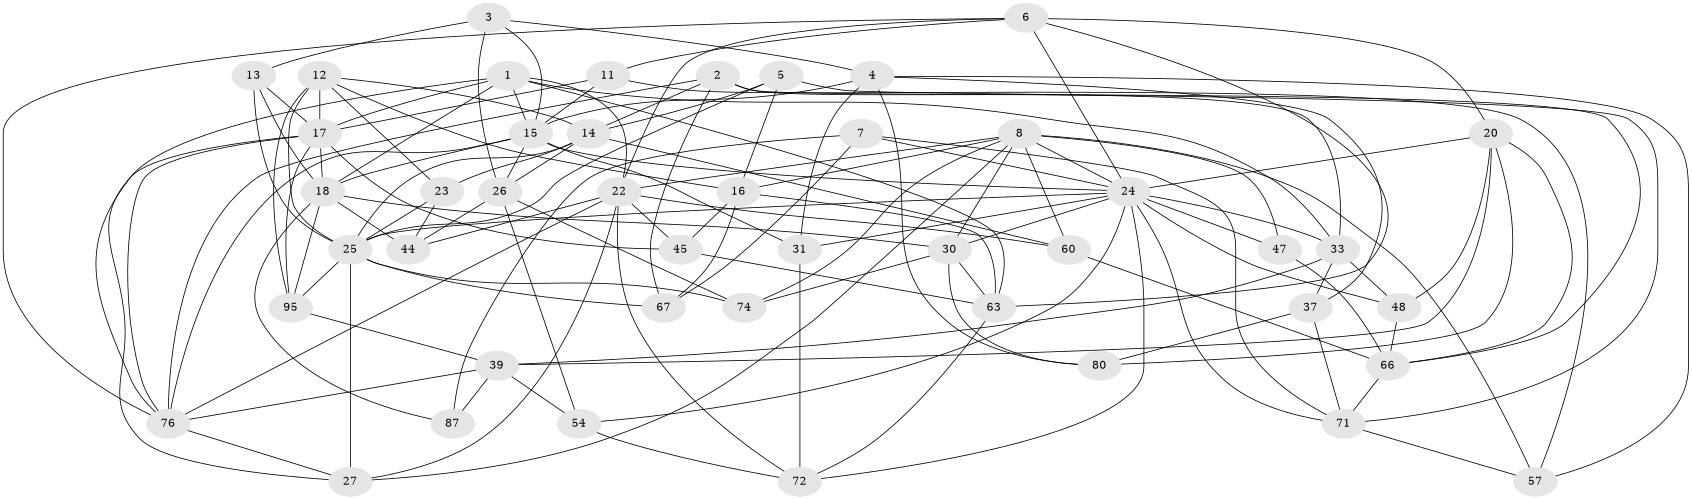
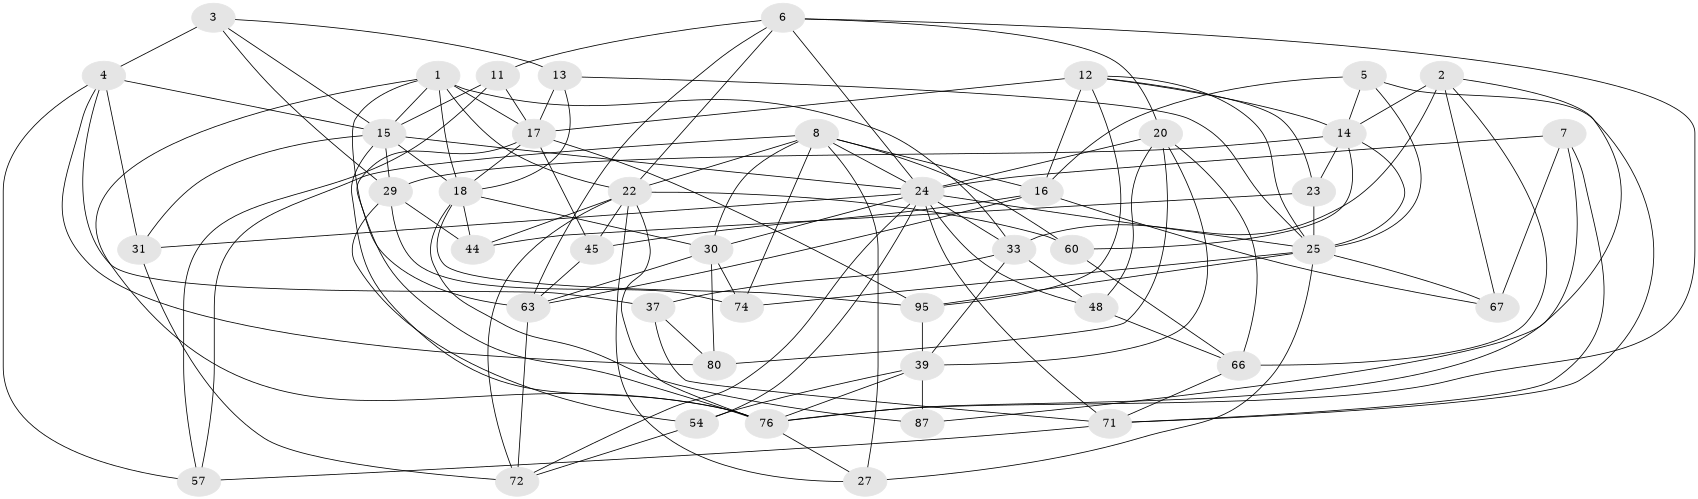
node "26": label "26" -> "29"
node "47": removed
edge "17" -- "27": removed
